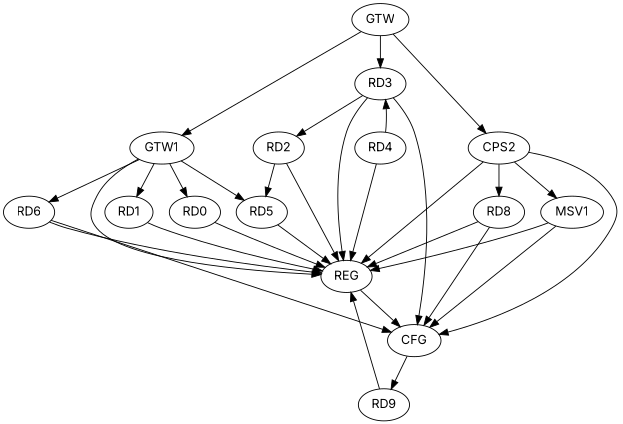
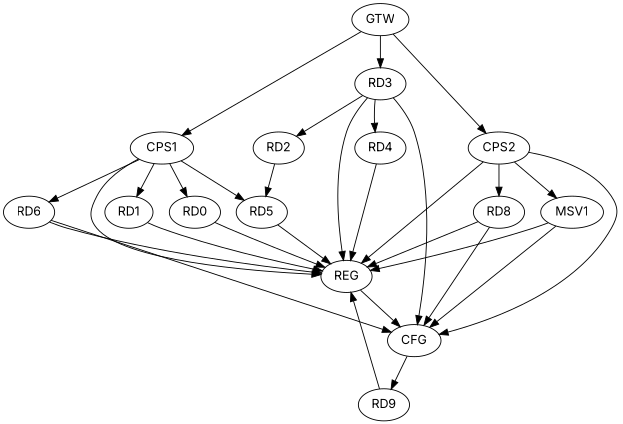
edge "RD4" -> "RD3": reversed
node "GTW1": label "GTW1" -> "CPS1"
edge "RD2" -> "REG": removed
